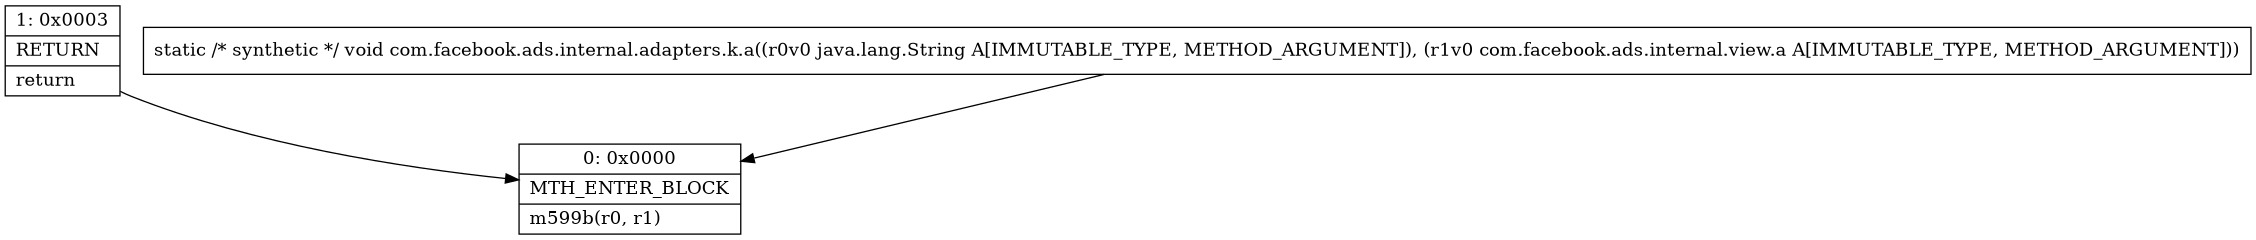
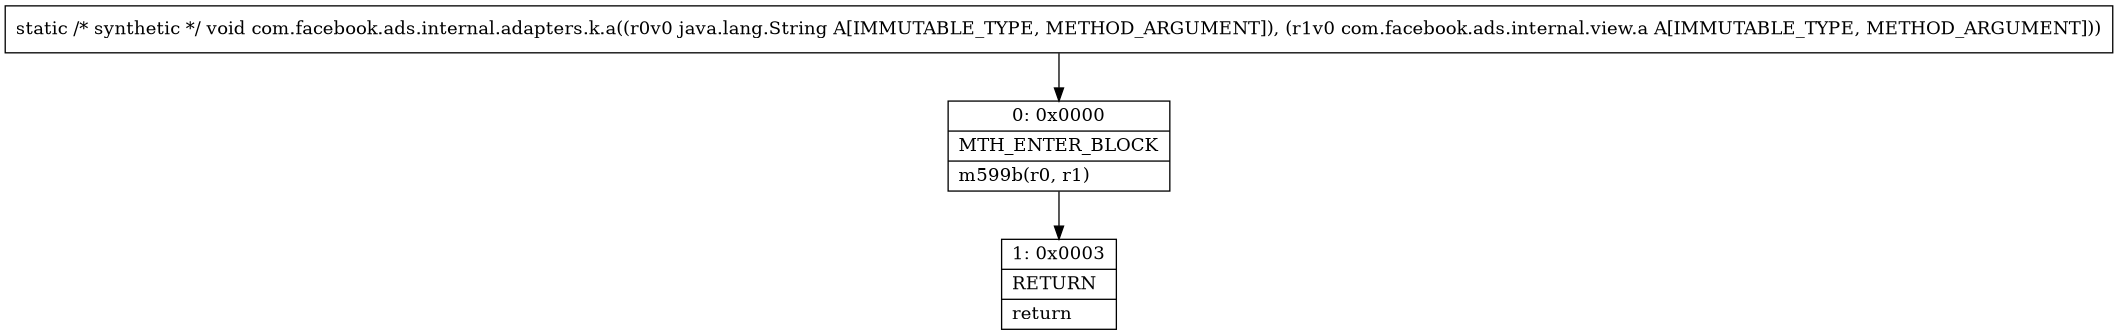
edge "1: 0x0003" -> "0: 0x0000": reversed
